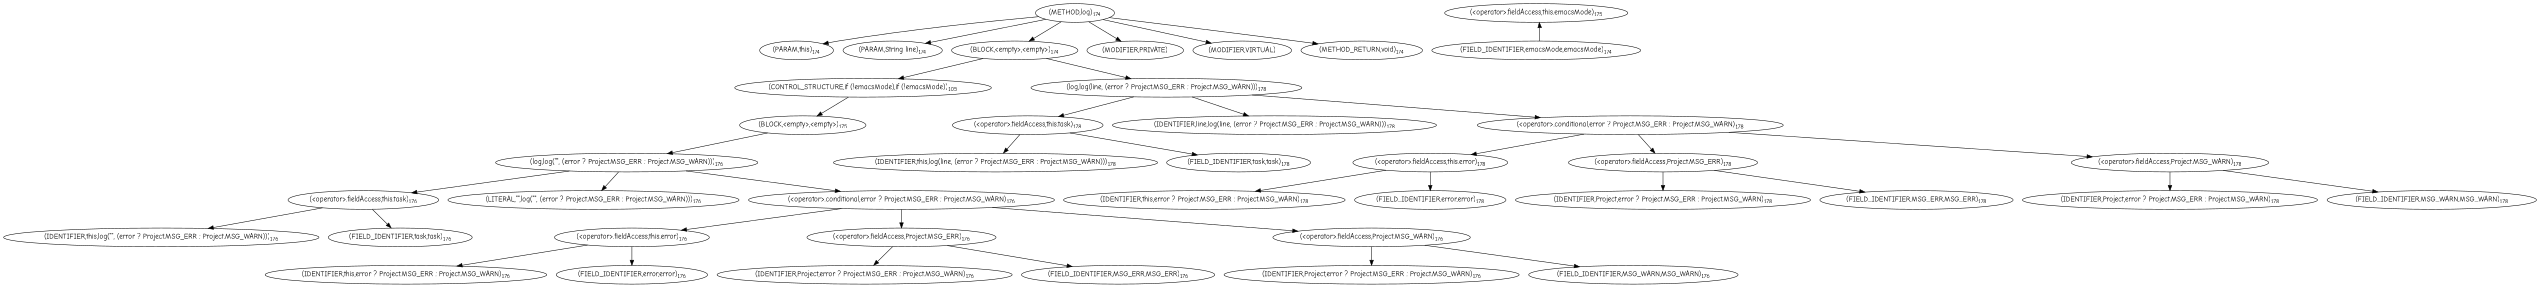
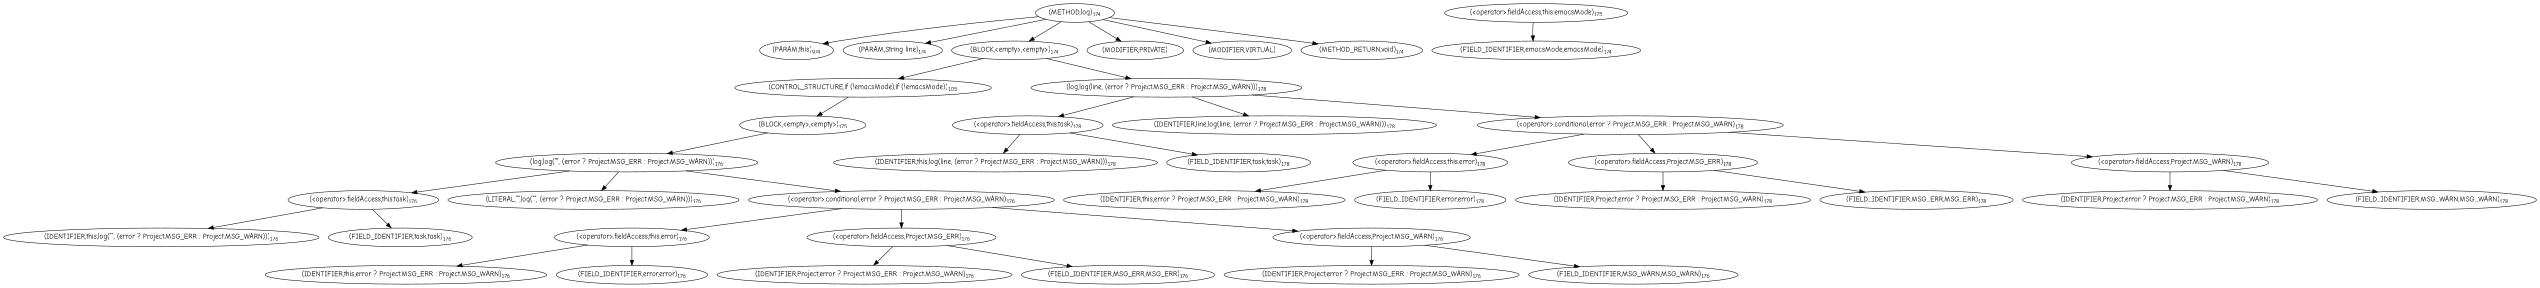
edge "(FIELD_IDENTIFIER,emacsMode,emacsMode)" -> "(<operator>.fieldAccess,this.emacsMode)": reversed
node "(PARAM,this)": text "174" -> "974"
